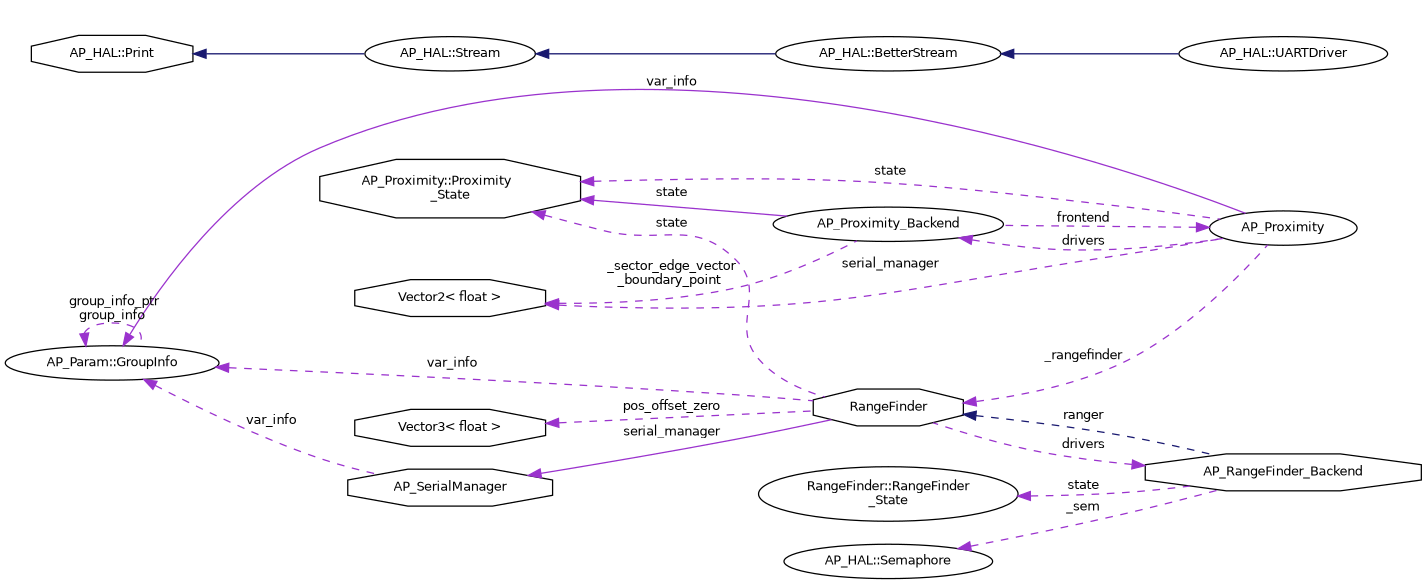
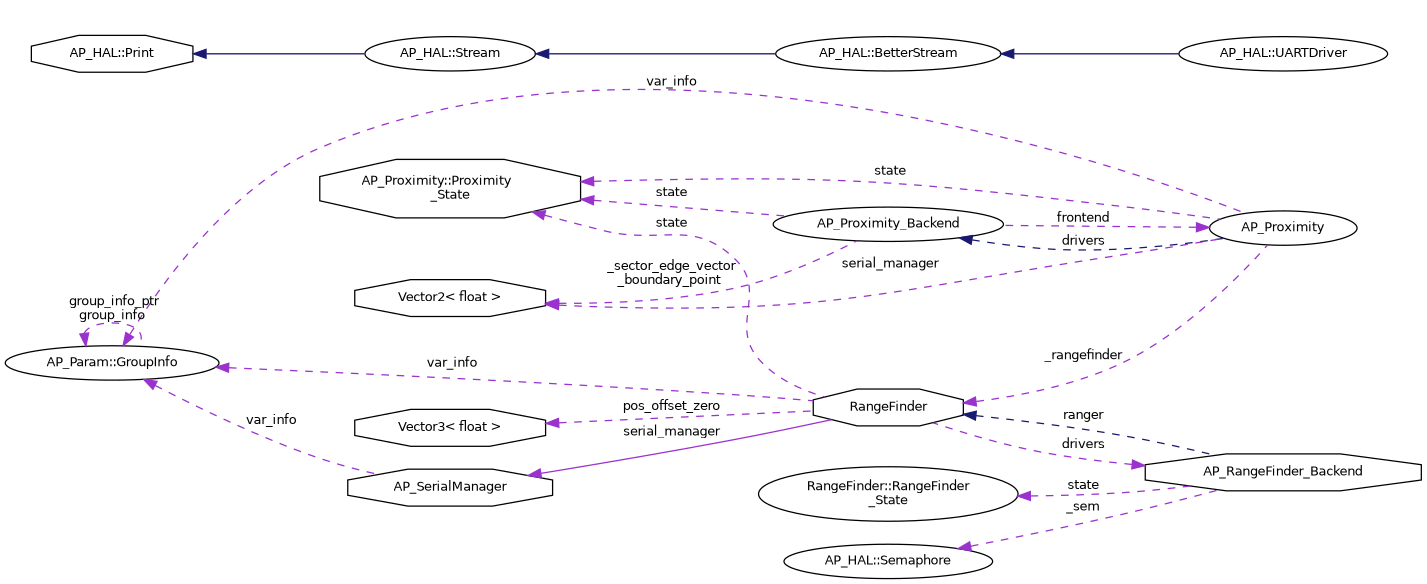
edge "AP_Proximity" -> "AP_Param::GroupInfo": style solid -> dashed
edge "AP_Proximity_Backend" -> "AP_Proximity::Proximity _State": style solid -> dashed
edge "AP_Proximity" -> "AP_Proximity_Backend": color darkorchid3 -> midnightblue
